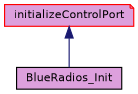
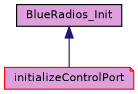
edge "BlueRadios_Init" -> "initializeControlPort": reversed
